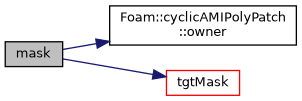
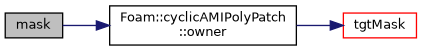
edge "mask" -> "tgtMask": now "Foam::cyclicAMIPolyPatch ::owner" -> "tgtMask"
